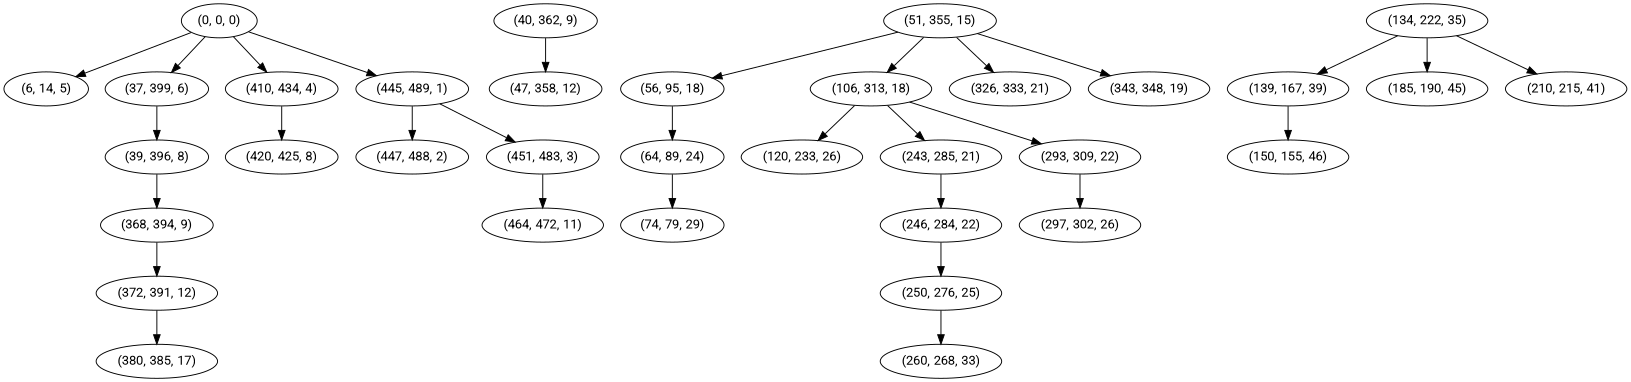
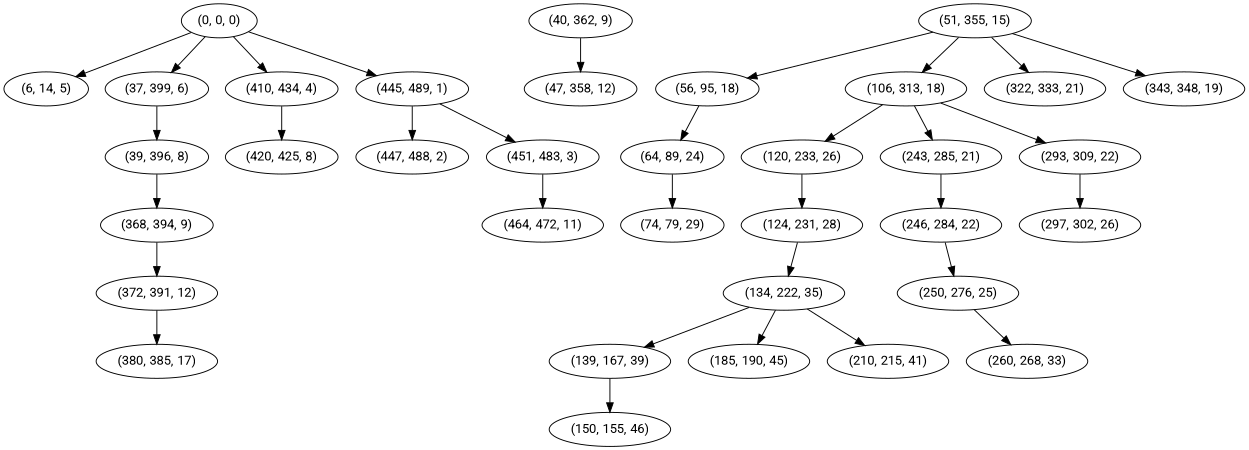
node "(326, 333, 21)": label "(326, 333, 21)" -> "(322, 333, 21)"
node "(124, 231, 28)": added
